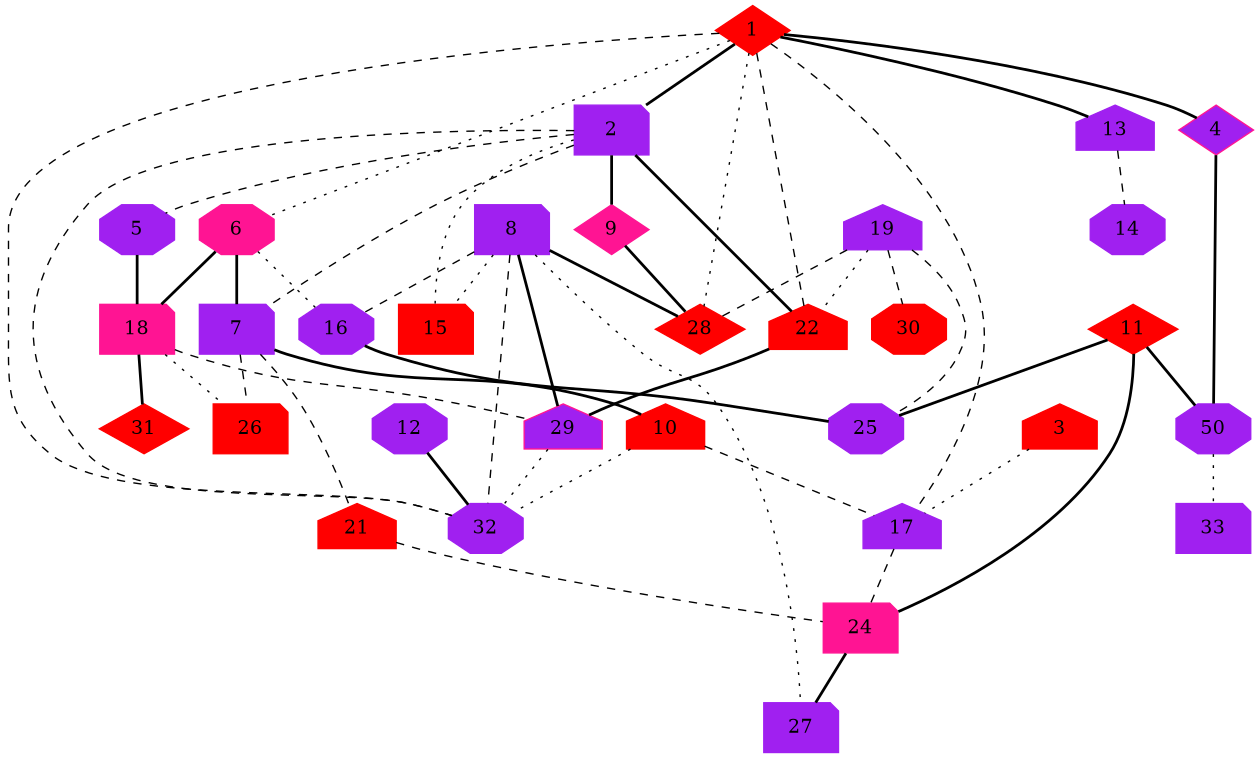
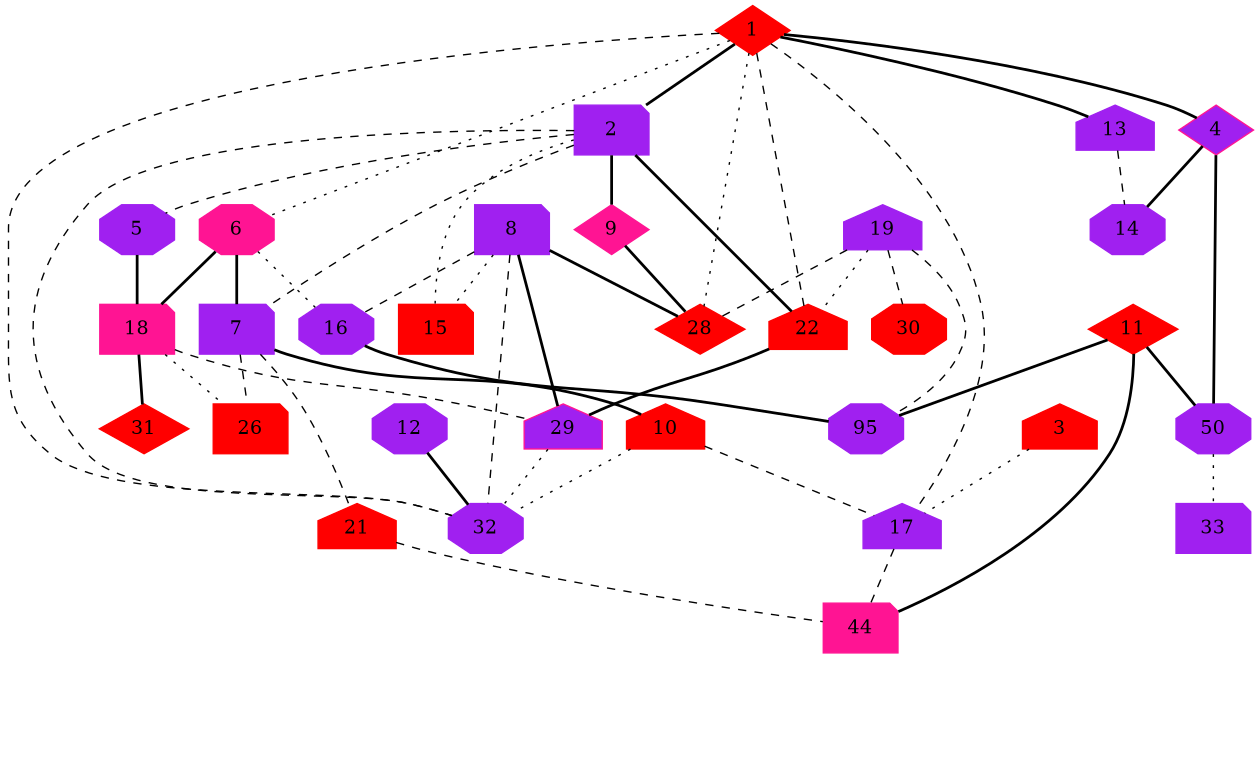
edge "4" -- "14": added
node "25": label "25" -> "95"
node "24": label "24" -> "44"
node "27": removed
